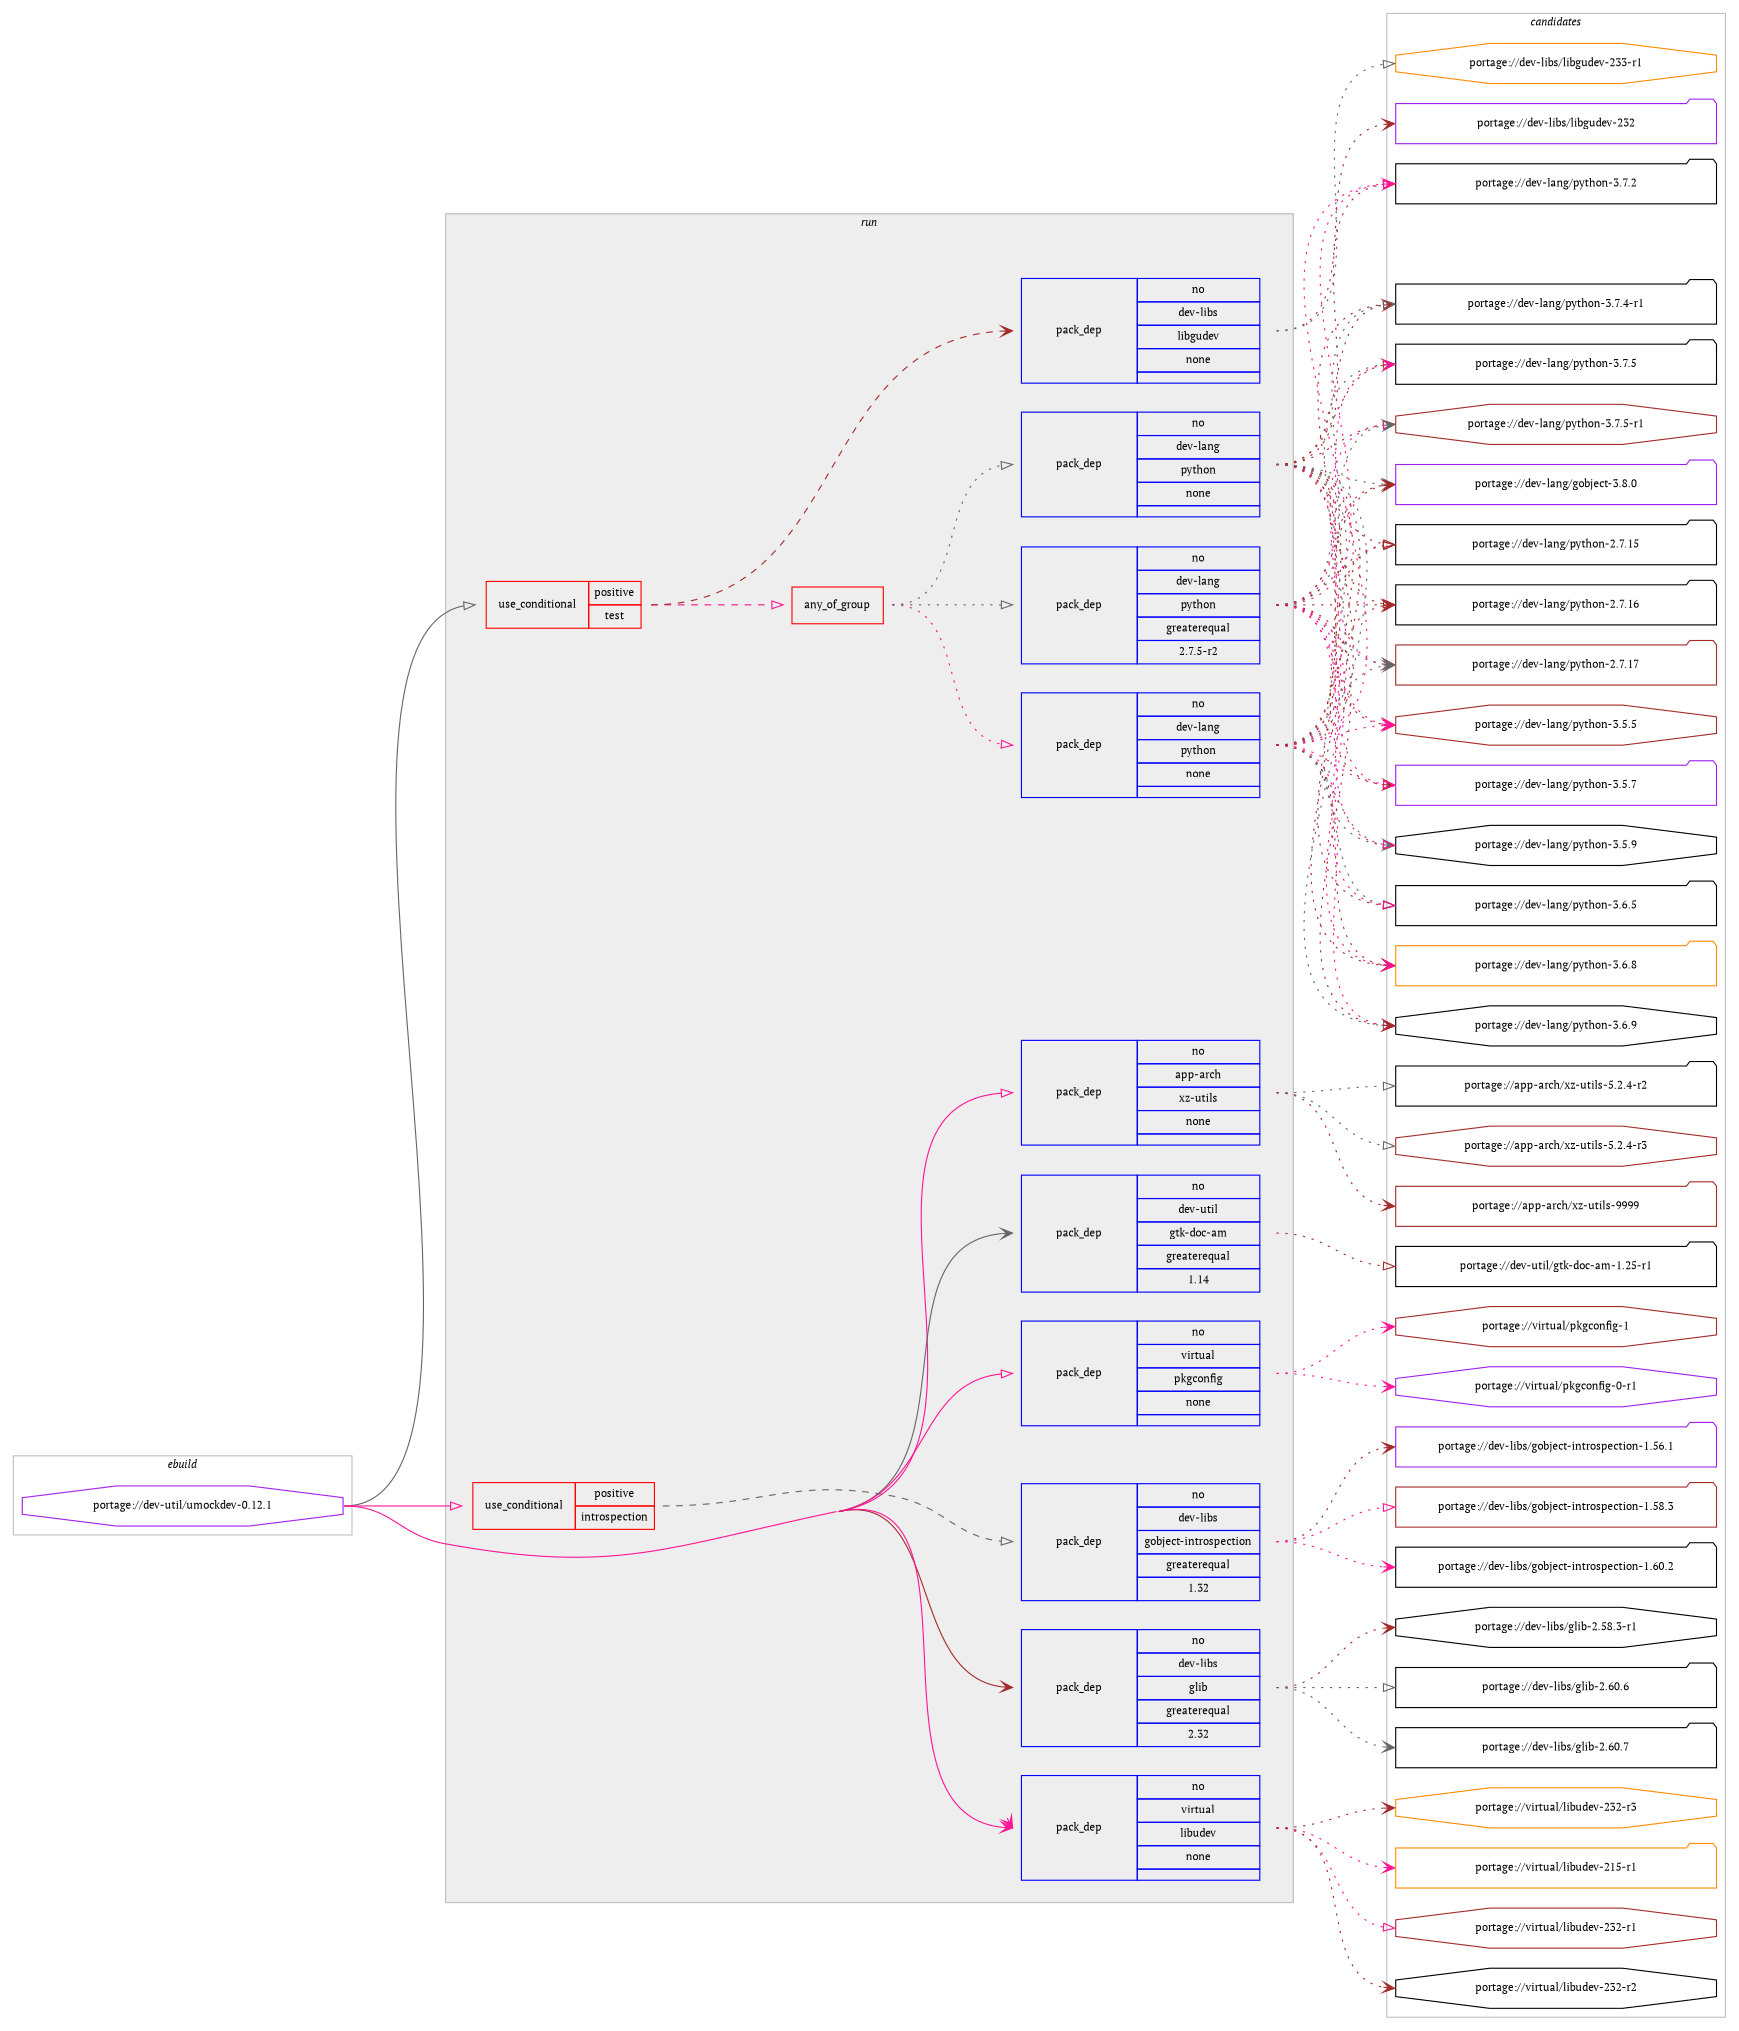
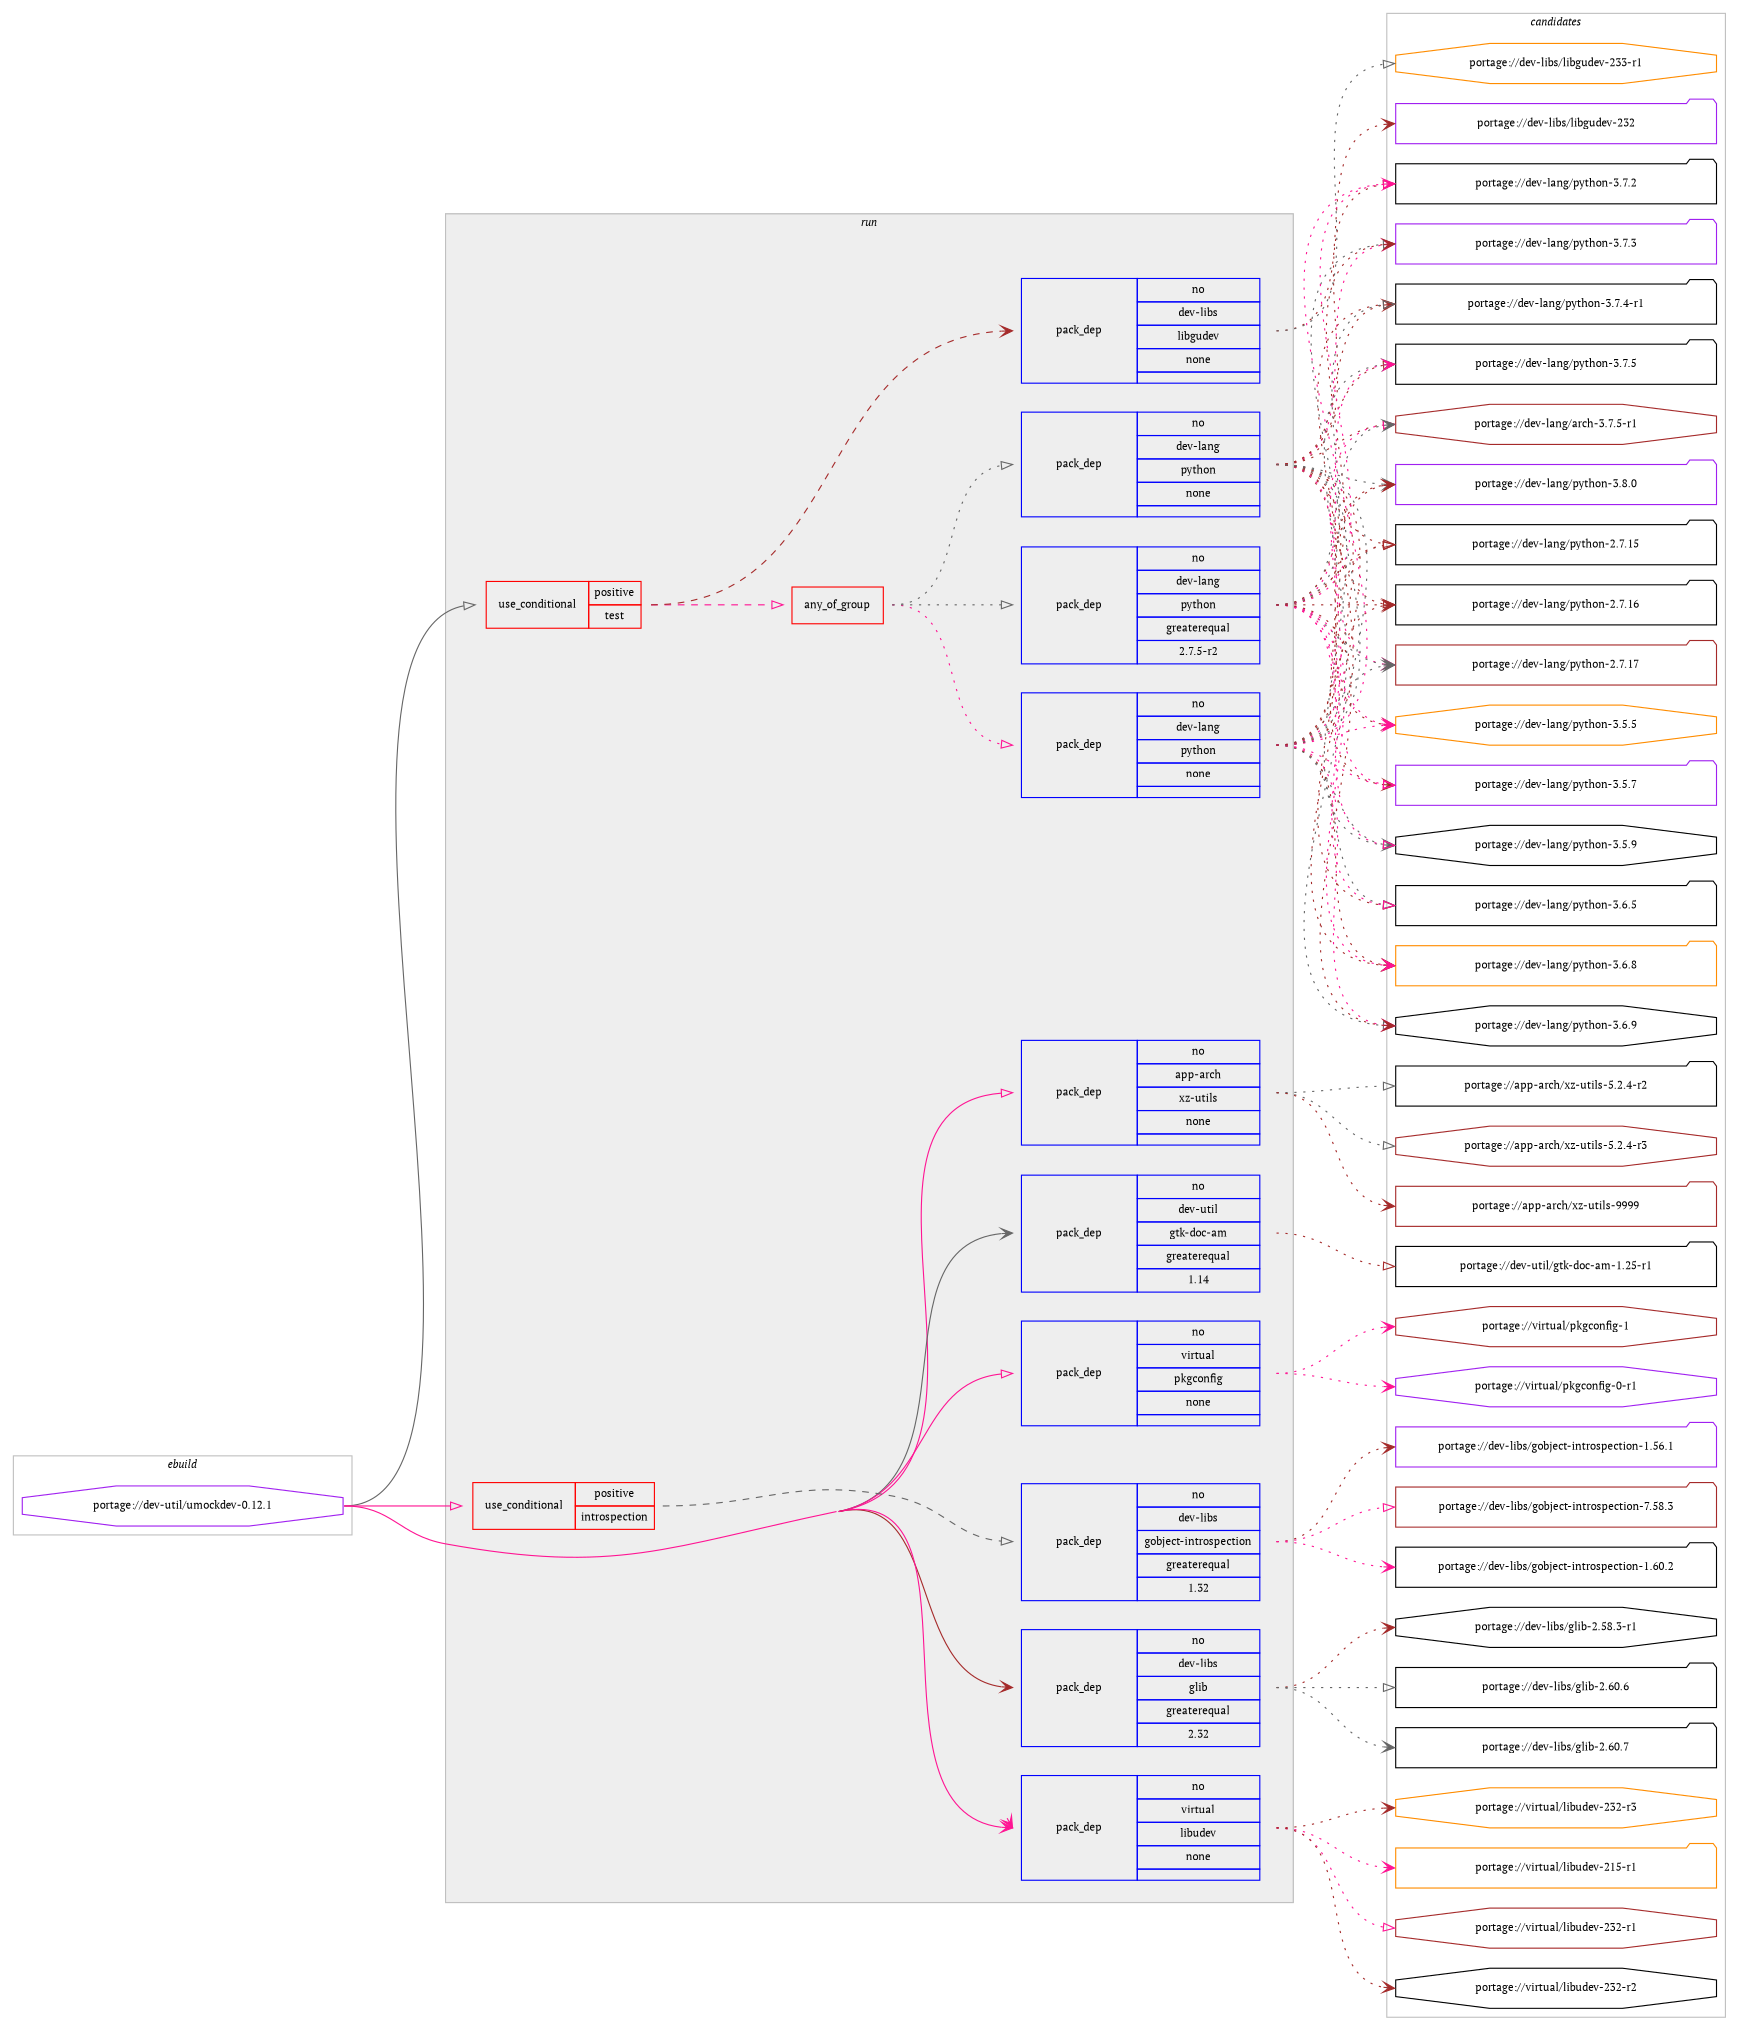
node "portage://dev-lang/python-3.7.3": added
node "portage://dev-lang/python-3.7.5-r1": label "portage://dev-lang/python-3.7.5-r1" -> "portage://dev-lang/arch-3.7.5-r1"
node "portage://dev-lang/gobject-3.8.0": label "portage://dev-lang/gobject-3.8.0" -> "portage://dev-lang/python-3.8.0"
node "portage://dev-lang/python-3.5.5": color brown -> darkorange
node "portage://dev-libs/gobject-introspection-1.58.3": label "portage://dev-libs/gobject-introspection-1.58.3" -> "portage://dev-libs/gobject-introspection-7.58.3"
